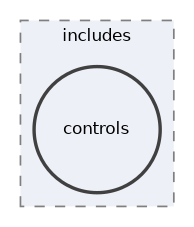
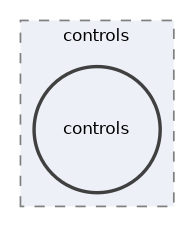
cluster "includes": label "includes" -> "controls"
